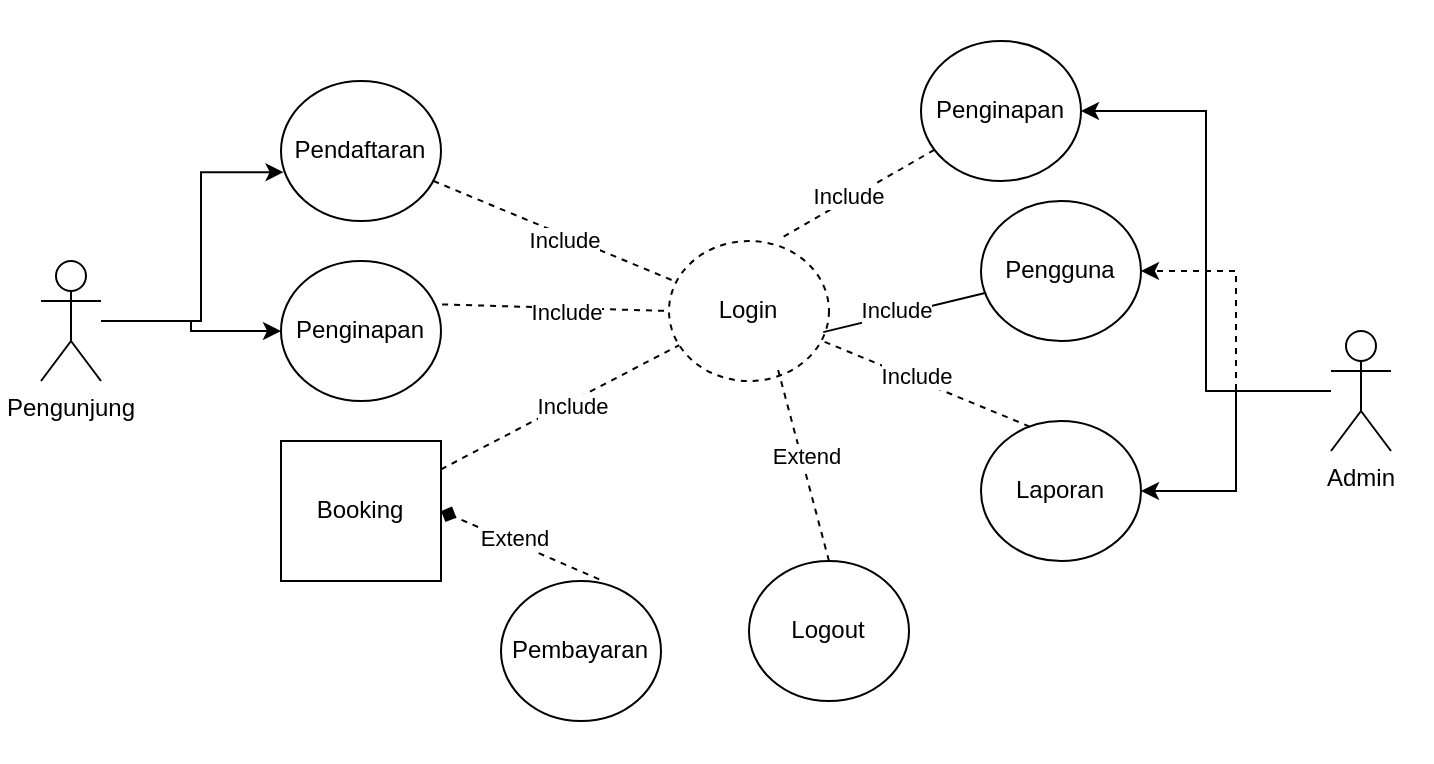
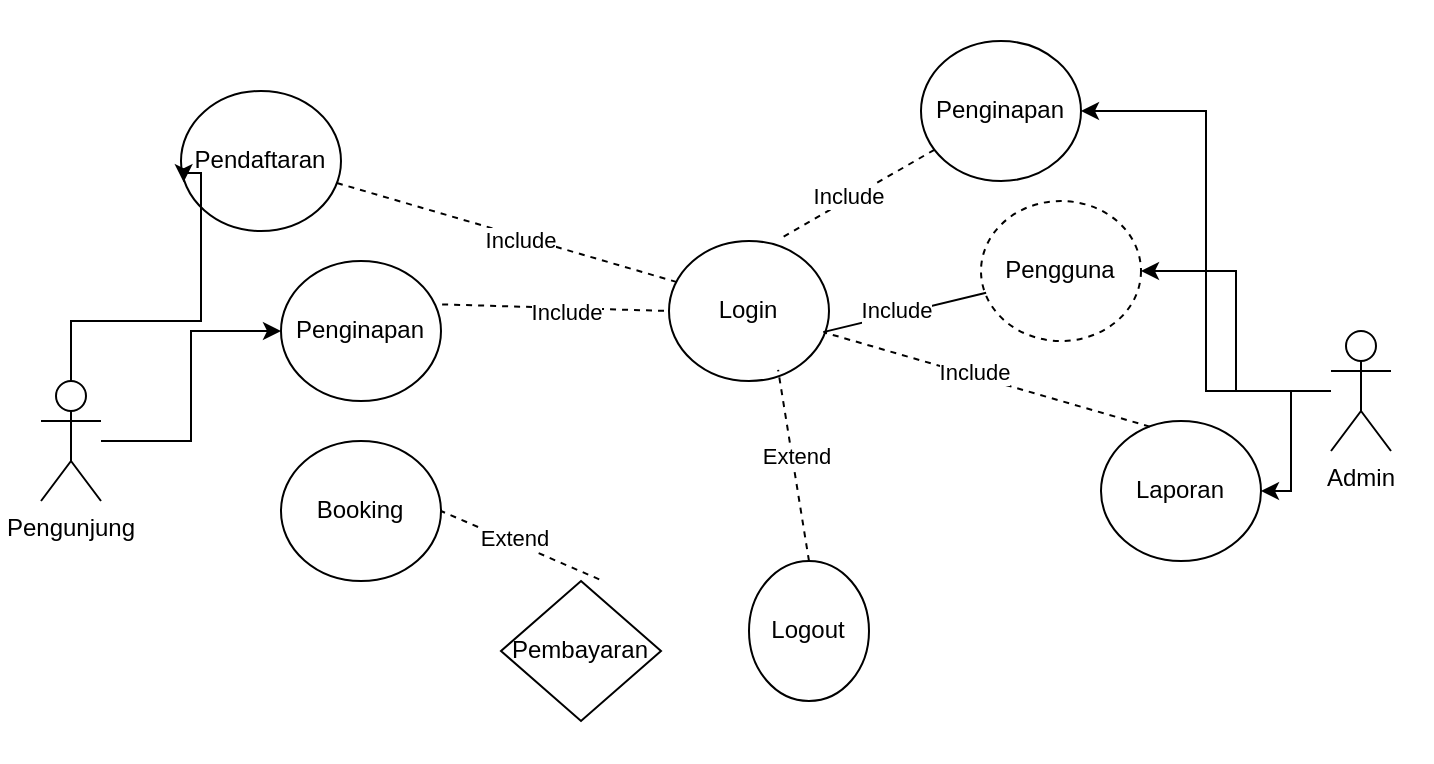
node "Pendaftaran": moved (361, 151) -> (261, 161)
node "Pengguna": style solid -> dashed
edge "Admin" -> "Pengguna": style dashed -> solid
node "Login": style dashed -> solid
node "Pengunjung": moved (71, 321) -> (71, 441)
edge "Login" -- "Booking": removed, label "Include"
node "Laporan": moved (1061, 491) -> (1181, 491)
node "Booking": shape rectangle -> ellipse
edge "Pembayaran" -> "Booking": arrowhead diamond -> none
node "Logout": size 160x140 -> 120x140
node "Pembayaran": shape ellipse -> diamond
